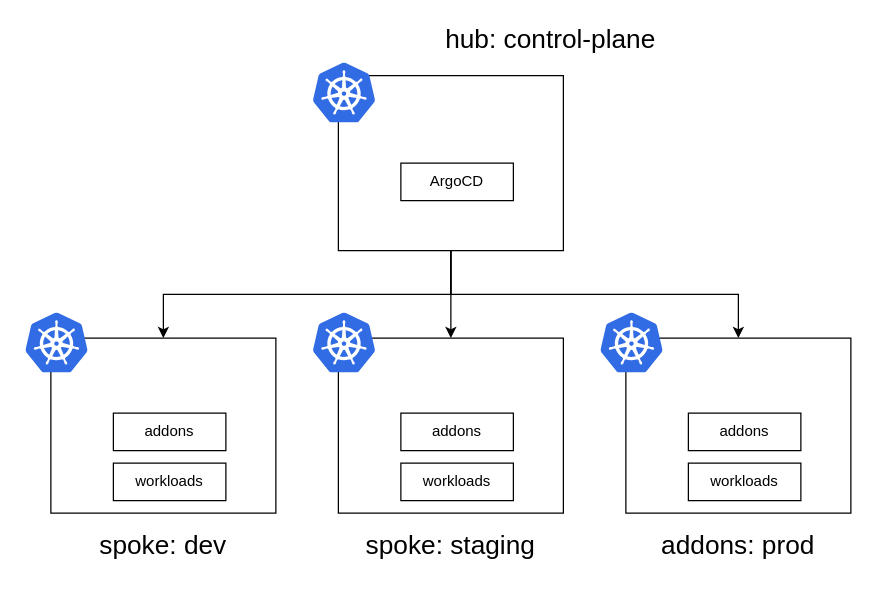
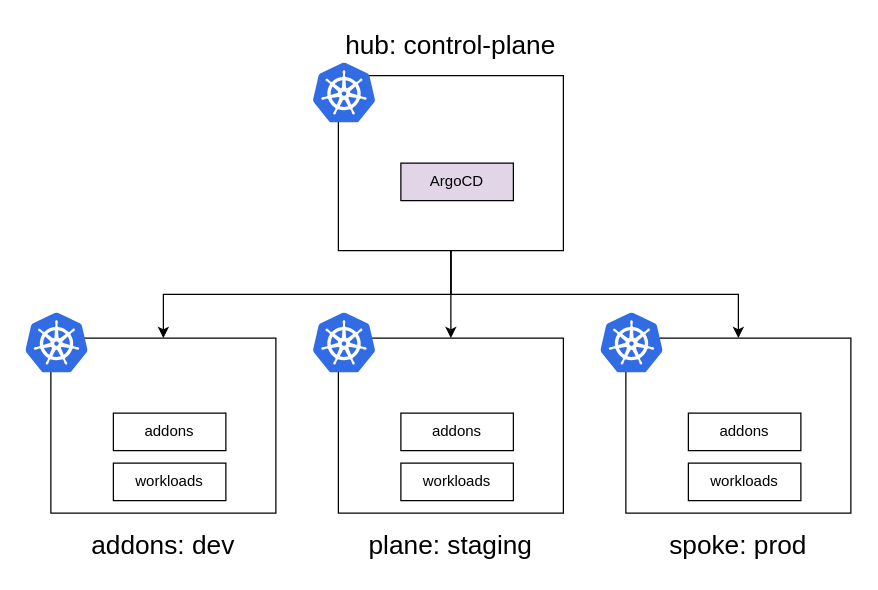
node "hub: control-plane": moved (551, 38) -> (451, 44)
node "ArgoCD": fillcolor #ffffff -> #e1d5e7
node "spoke: dev": label "spoke: dev" -> "addons: dev"
node "spoke: staging": label "spoke: staging" -> "plane: staging"
node "addons: prod": label "addons: prod" -> "spoke: prod"
